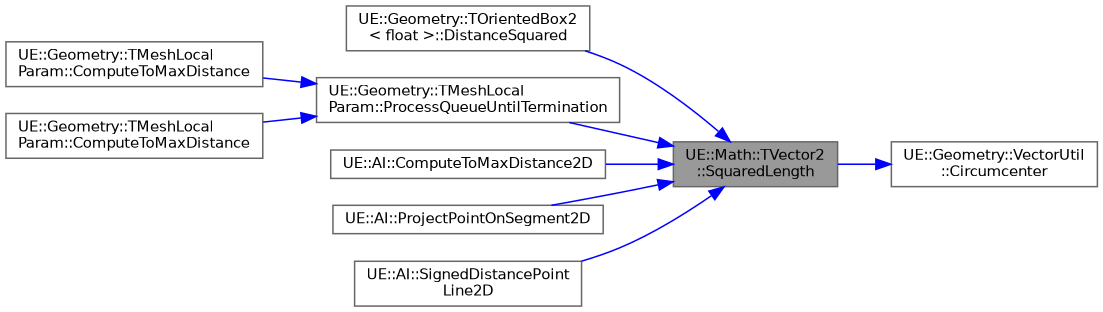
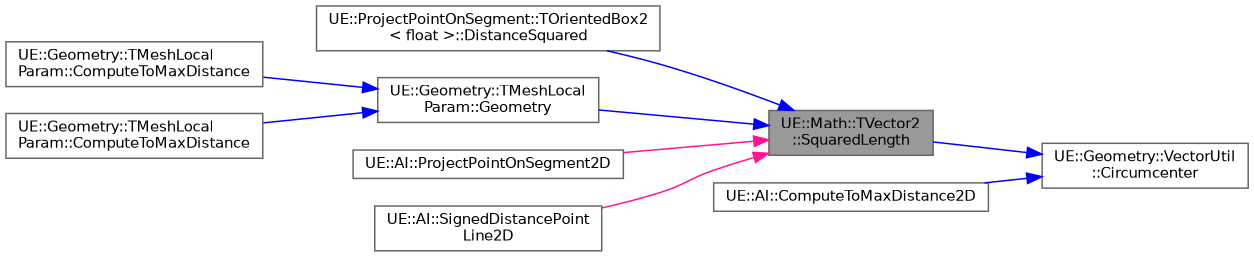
node "UE::Geometry::TOrientedBox2 < float >::DistanceSquared": label "UE::Geometry::TOrientedBox2 < float >::DistanceSquared" -> "UE::ProjectPointOnSegment::TOrientedBox2 < float >::DistanceSquared"
node "UE::Geometry::TMeshLocal Param::ProcessQueueUntilTermination": label "UE::Geometry::TMeshLocal Param::ProcessQueueUntilTermination" -> "UE::Geometry::TMeshLocal Param::Geometry"
edge "UE::AI::ComputeToMaxDistance2D" -> "UE::Math::TVector2 ::SquaredLength": now "UE::AI::ComputeToMaxDistance2D" -> "UE::Geometry::VectorUtil ::Circumcenter"
edge "UE::AI::ProjectPointOnSegment2D" -> "UE::Math::TVector2 ::SquaredLength": color blue -> deeppink
edge "UE::AI::SignedDistancePoint Line2D" -> "UE::Math::TVector2 ::SquaredLength": color blue -> deeppink
